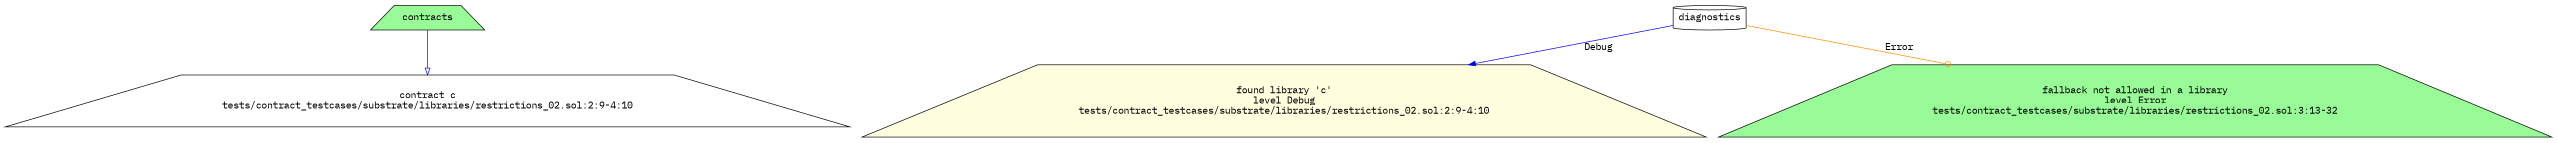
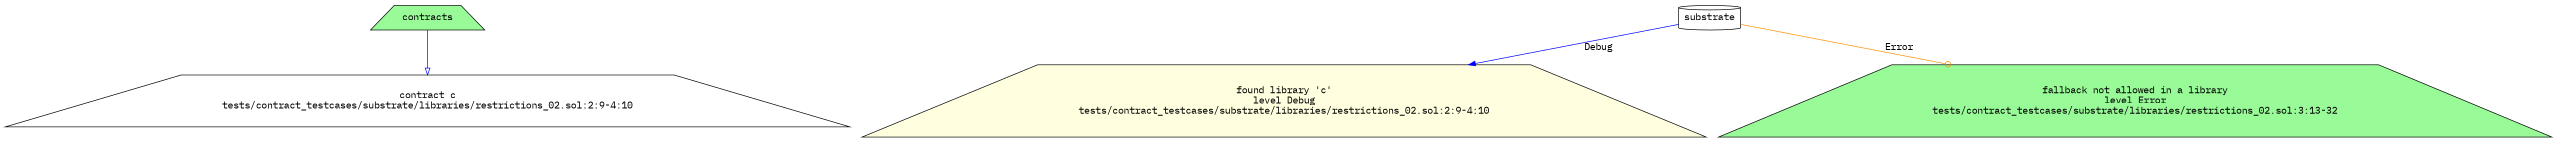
node "diagnostics": label "diagnostics" -> "substrate"
